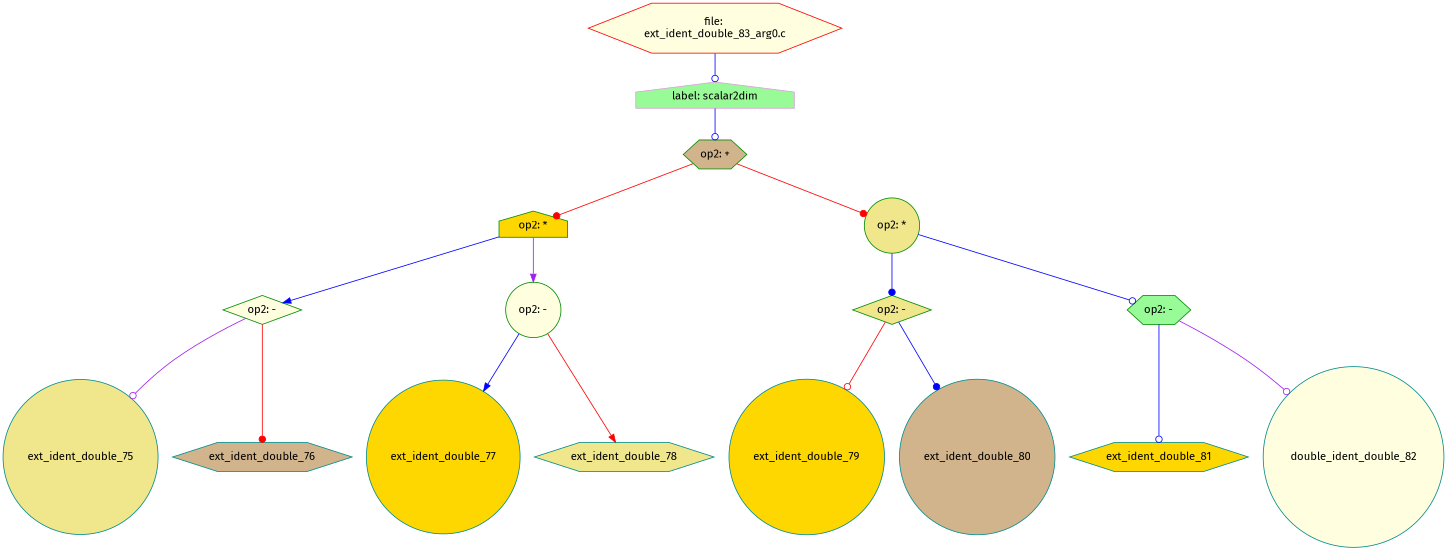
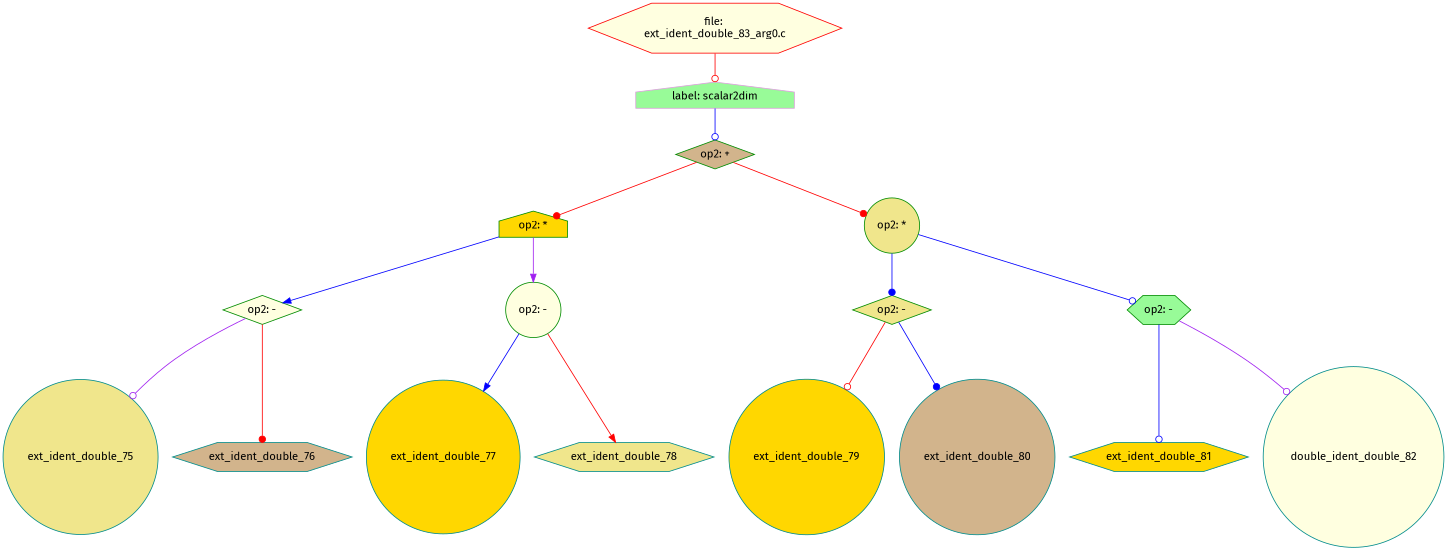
edge "file: ext_ident_double_83_arg0.c" -> "label: scalar2dim": color blue -> red
node "op2: +": shape hexagon -> diamond
